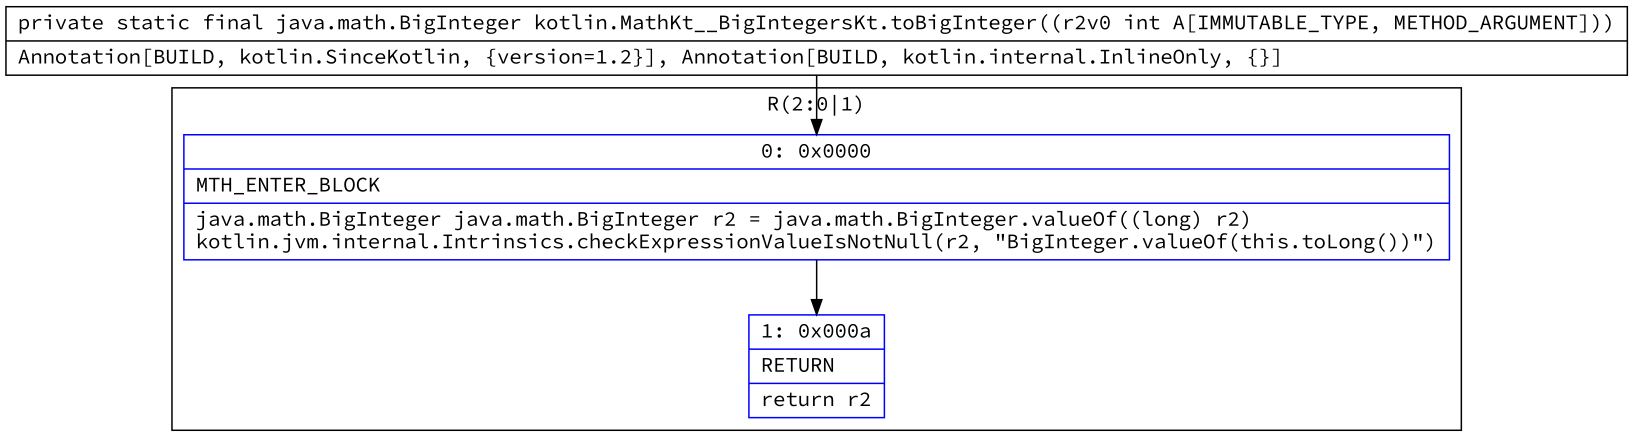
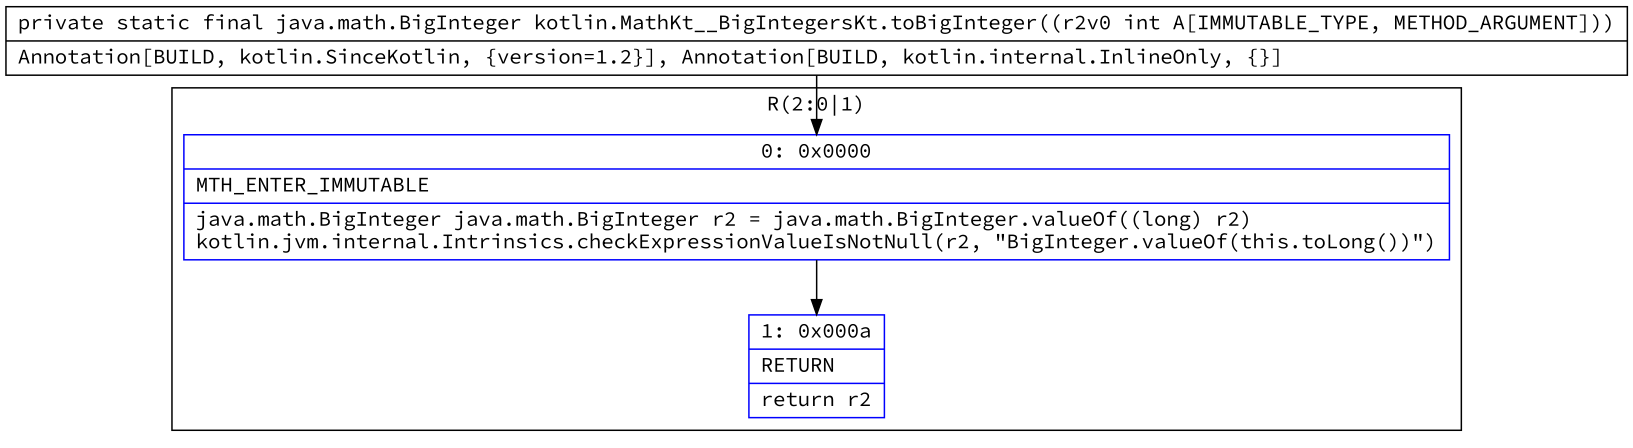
node "0: 0x0000": text "MTH_ENTER_BLOCK" -> "MTH_ENTER_IMMUTABLE"
